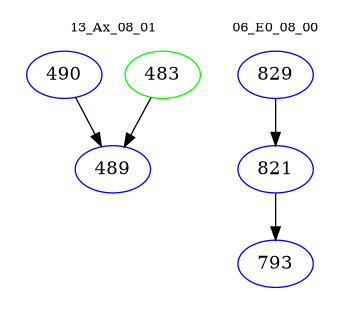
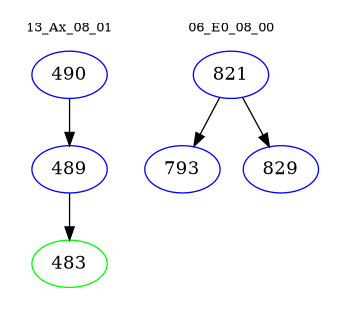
edge "483" -> "489": reversed
edge "829" -> "821": reversed
